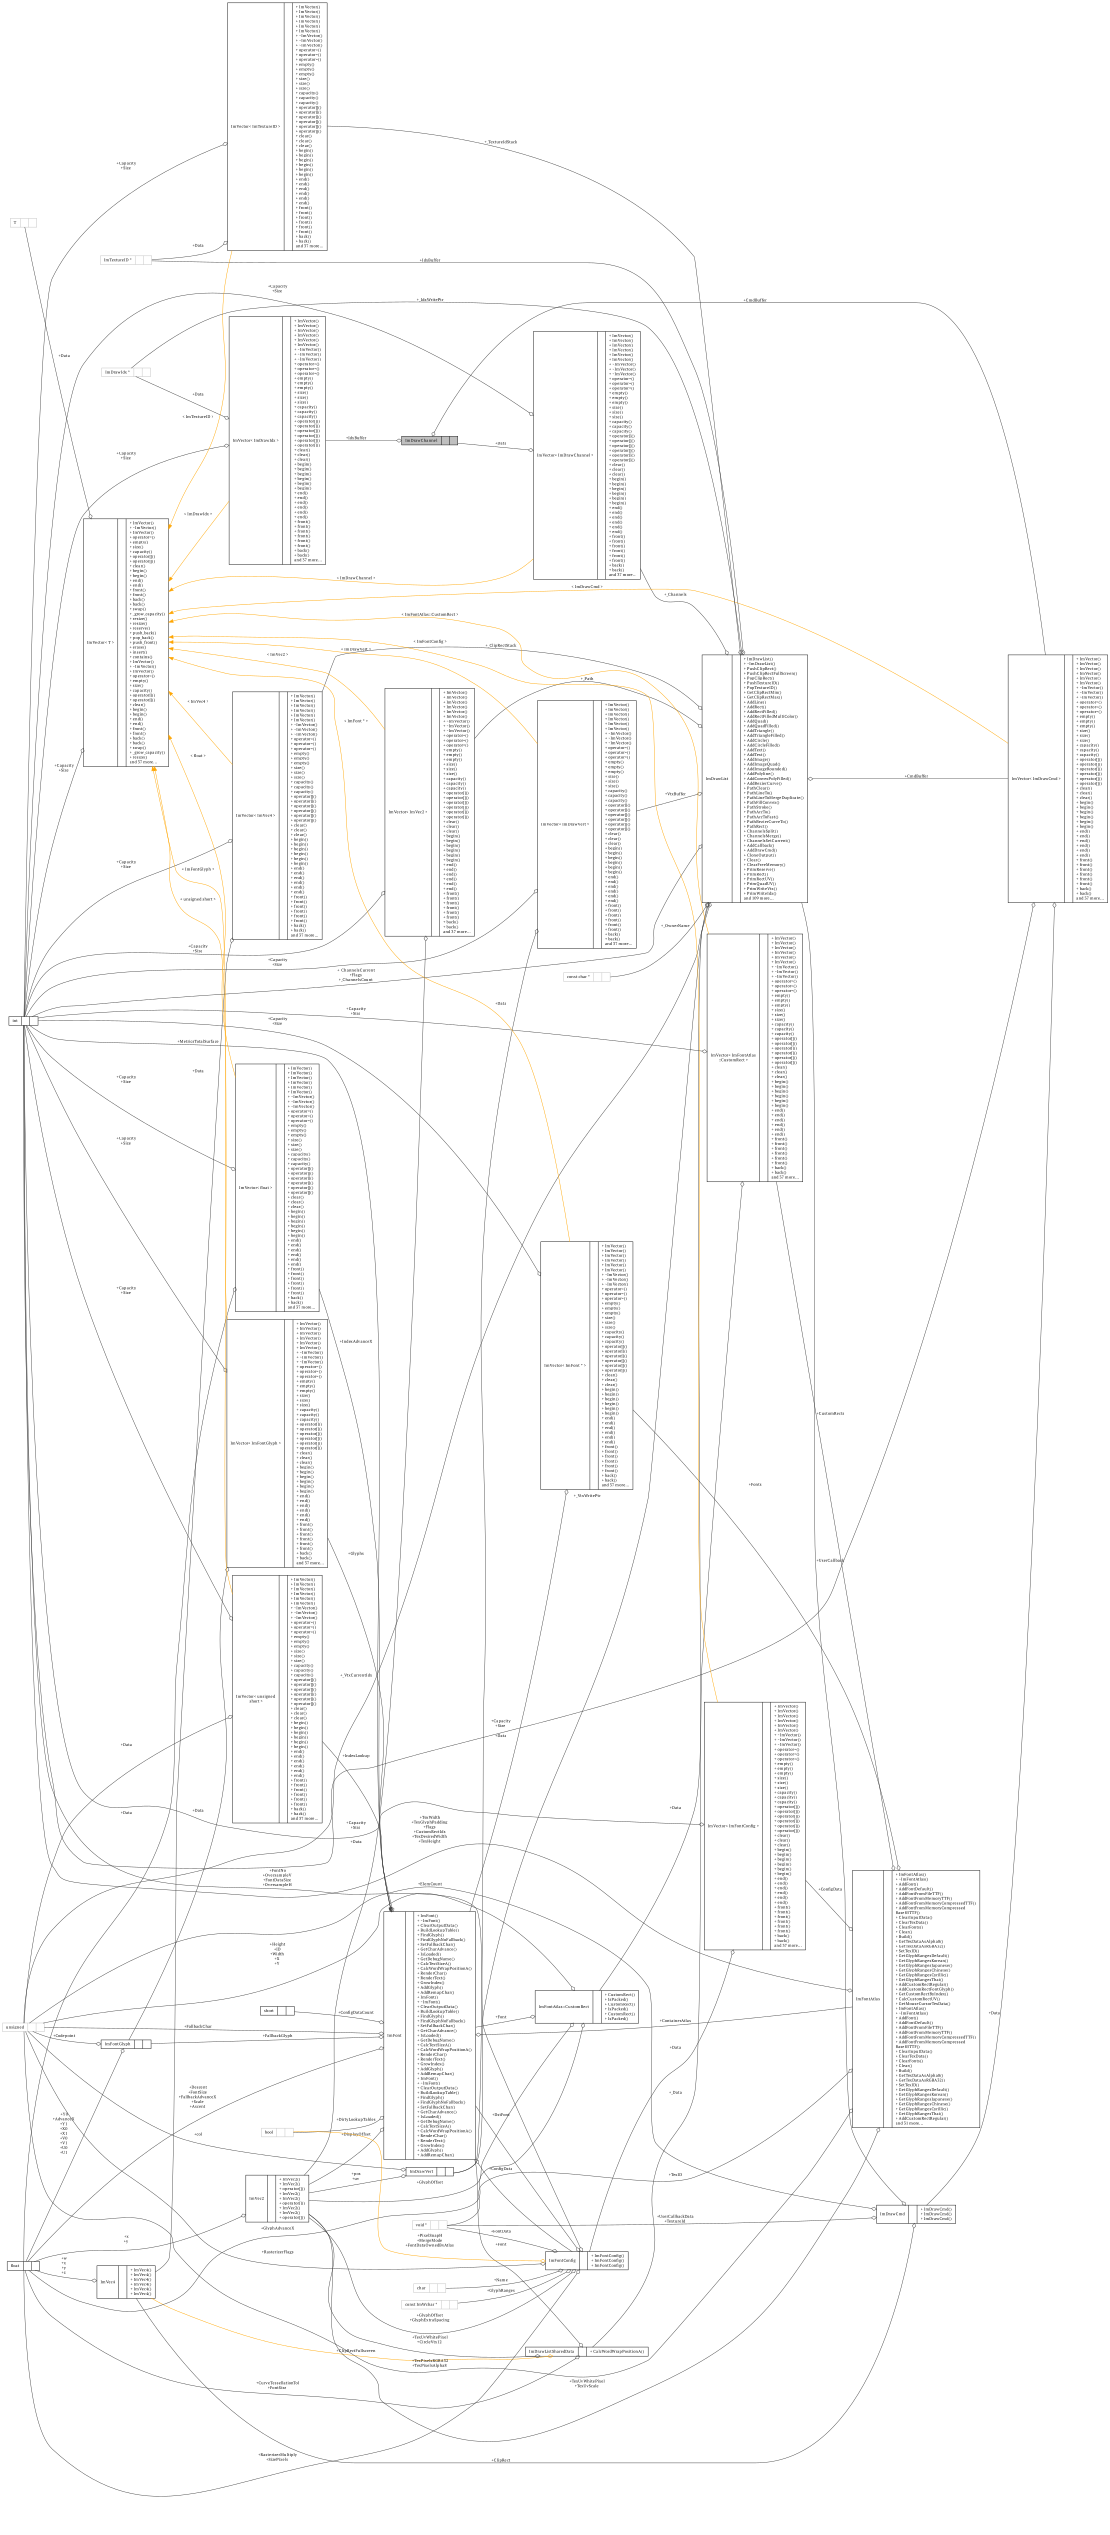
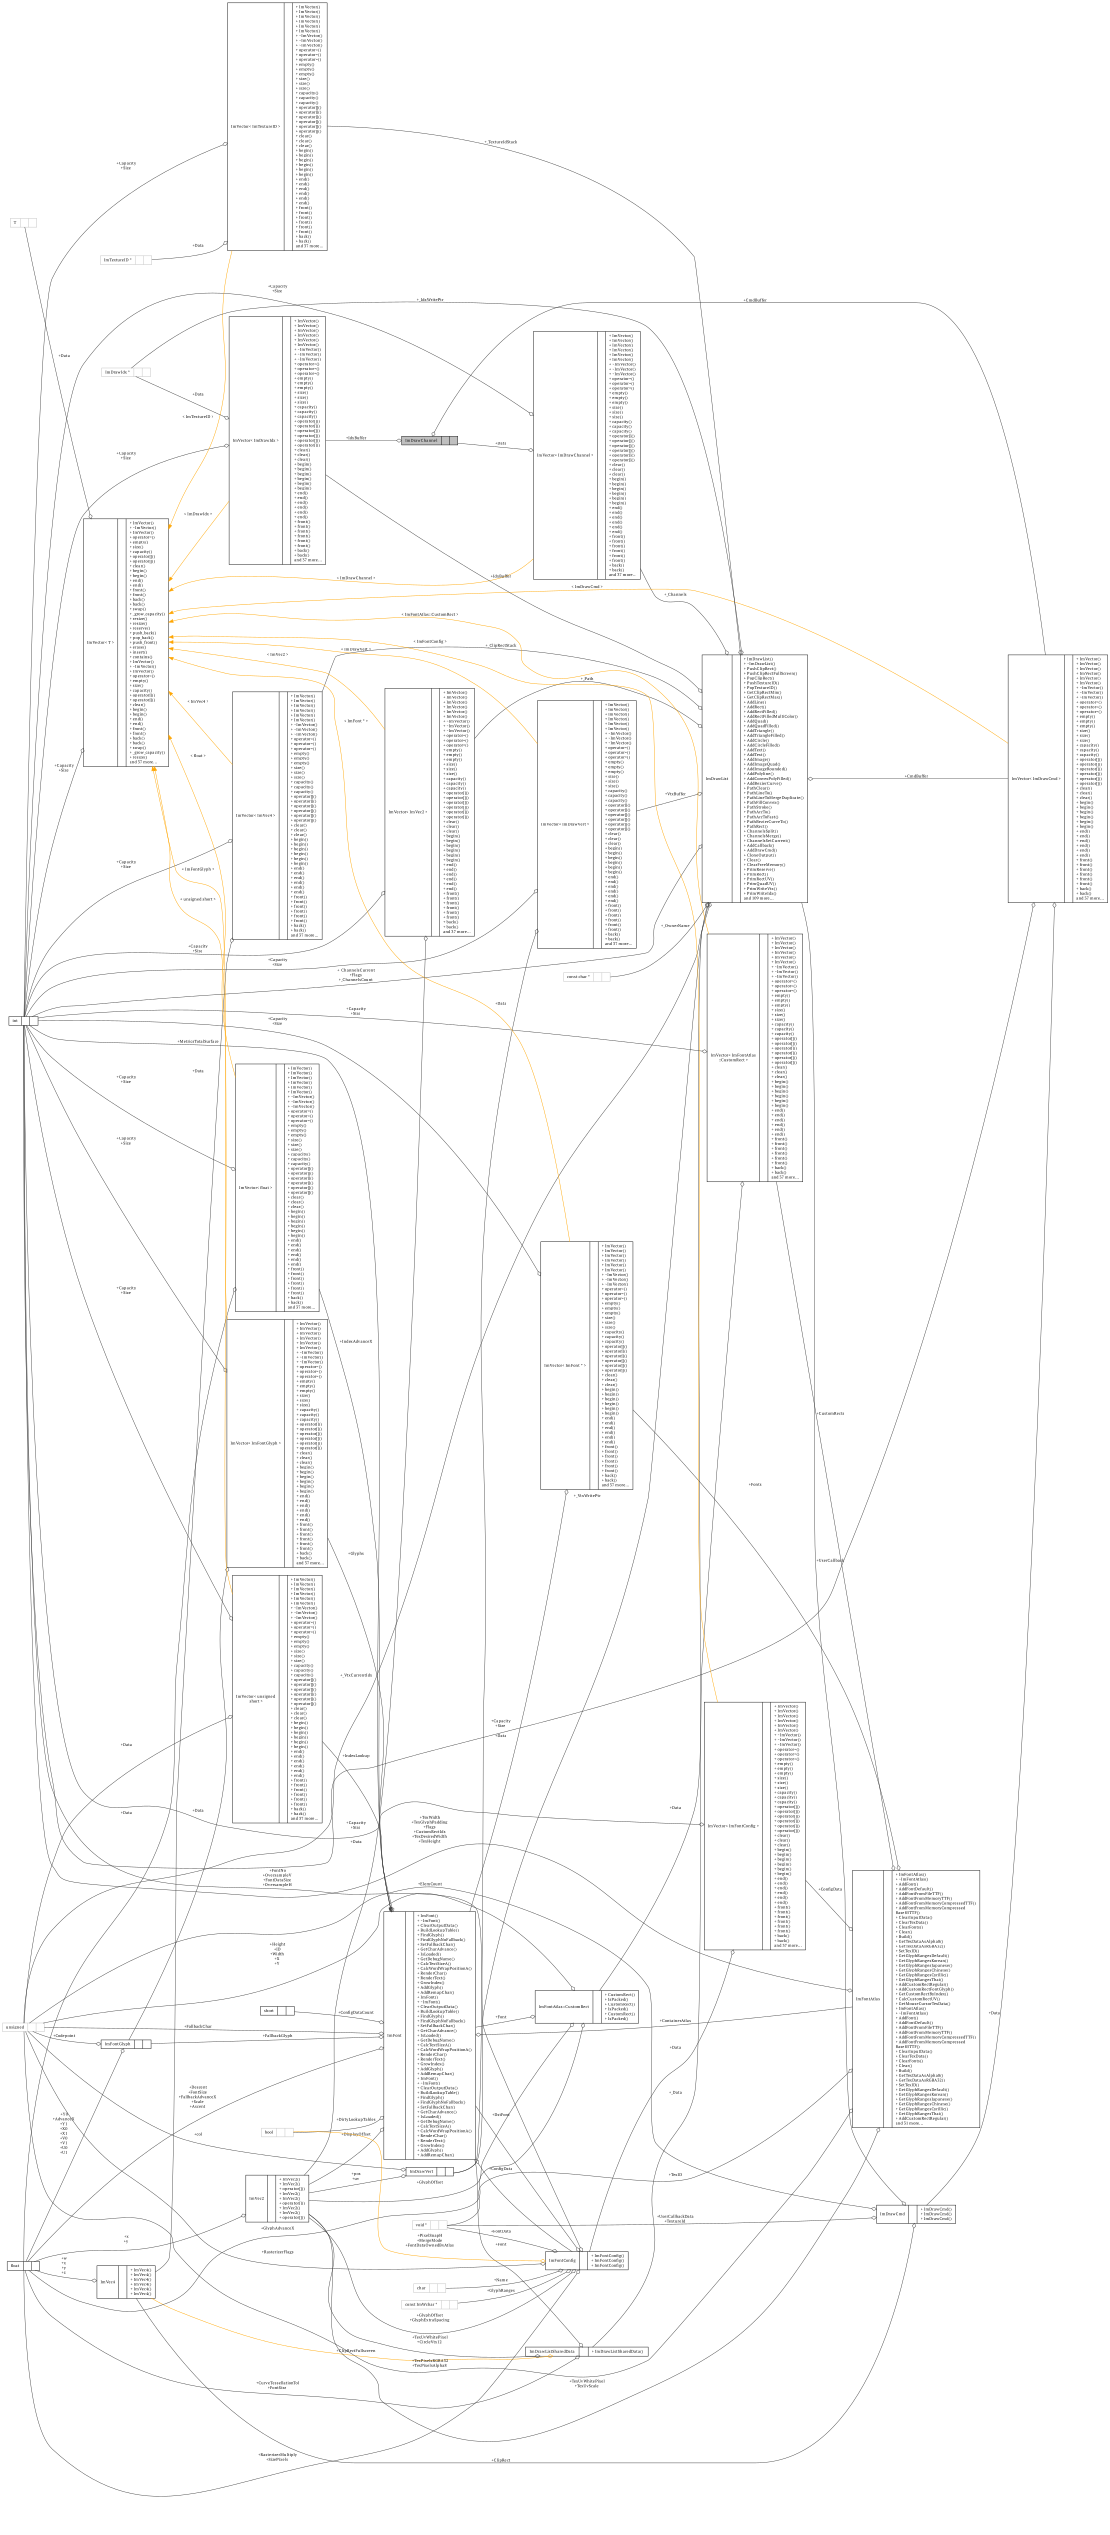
edge "ImTextureID *" -> "ImDrawList": now "ImVector< ImDrawIdx >" -> "ImDrawList"
node "ImDrawListSharedData": text "+ CalcWordWrapPositionA()" -> "+ ImDrawListSharedData()"
